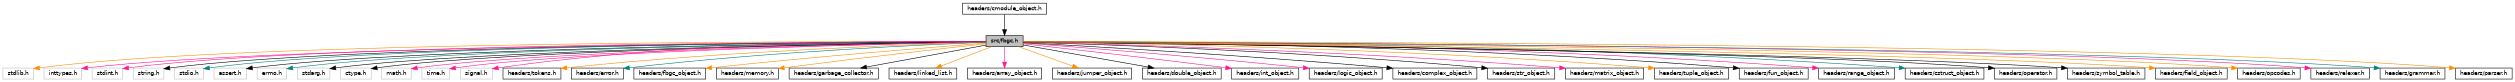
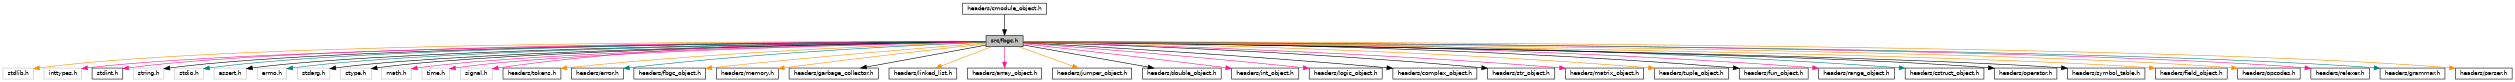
node "stdint.h": color grey75 -> black
